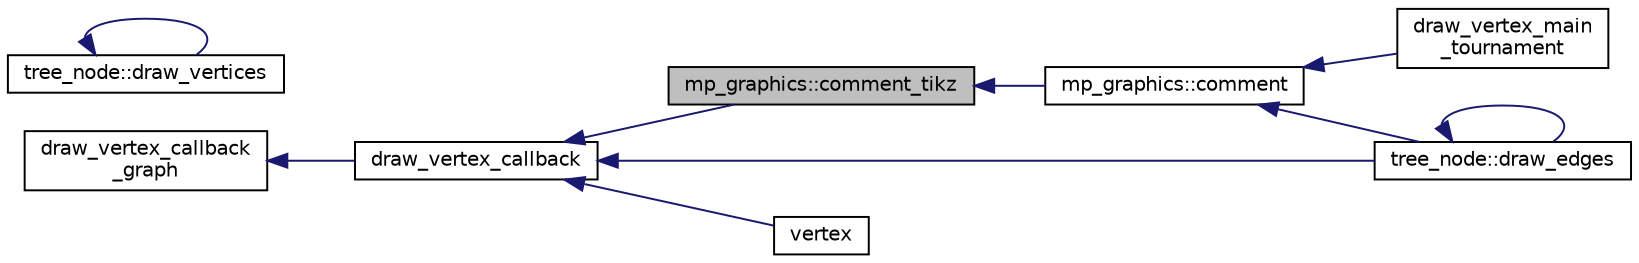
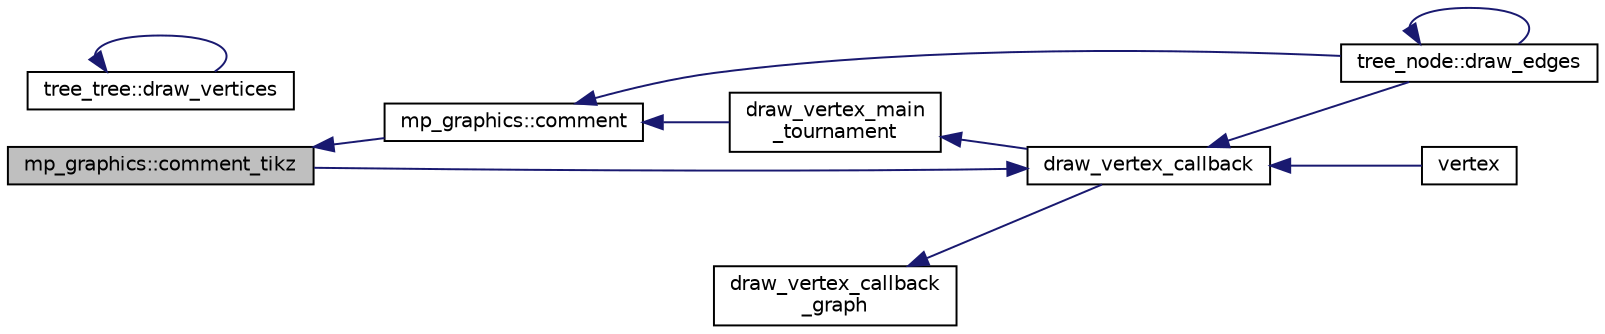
node "tree_node::draw_vertices": label "tree_node::draw_vertices" -> "tree_tree::draw_vertices"
edge "draw_vertex_callback" -> "draw_vertex_main _tournament": added
